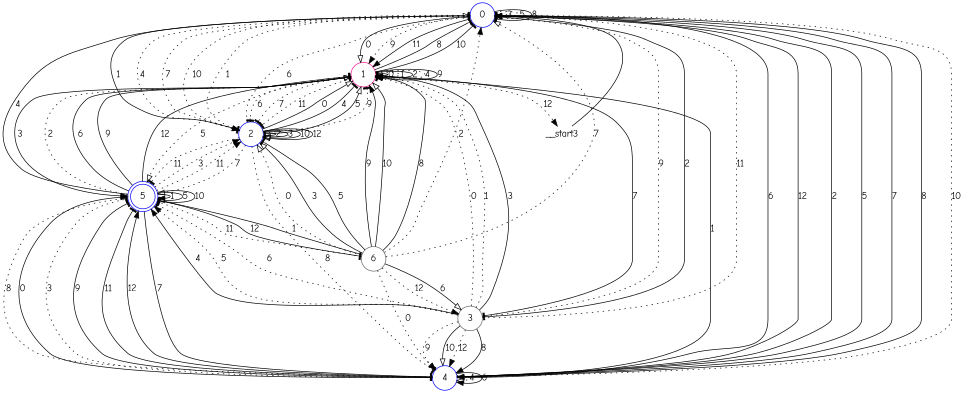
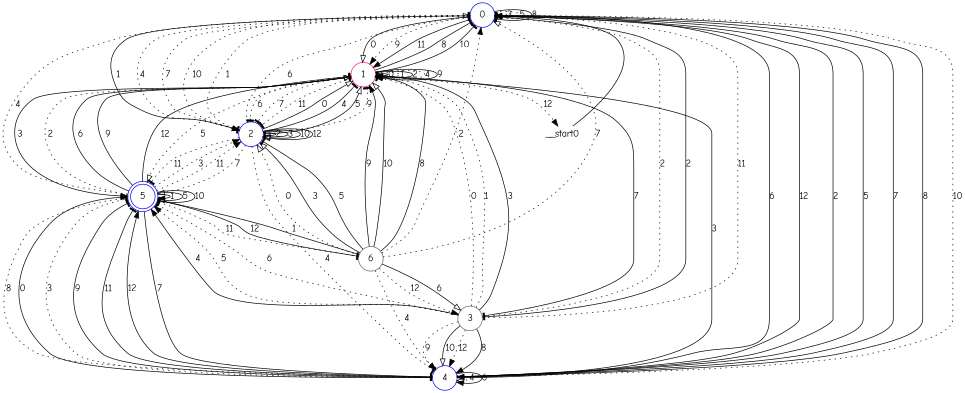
edge "5" -> "0": style solid -> dotted
node "__start3": label "__start3" -> "__start0"
edge "0" -> "3": label "9" -> "2"
edge "4" -> "1": label "1" -> "3"
edge "2" -> "4": label "8" -> "4"
edge "6" -> "4": label "0" -> "4"
